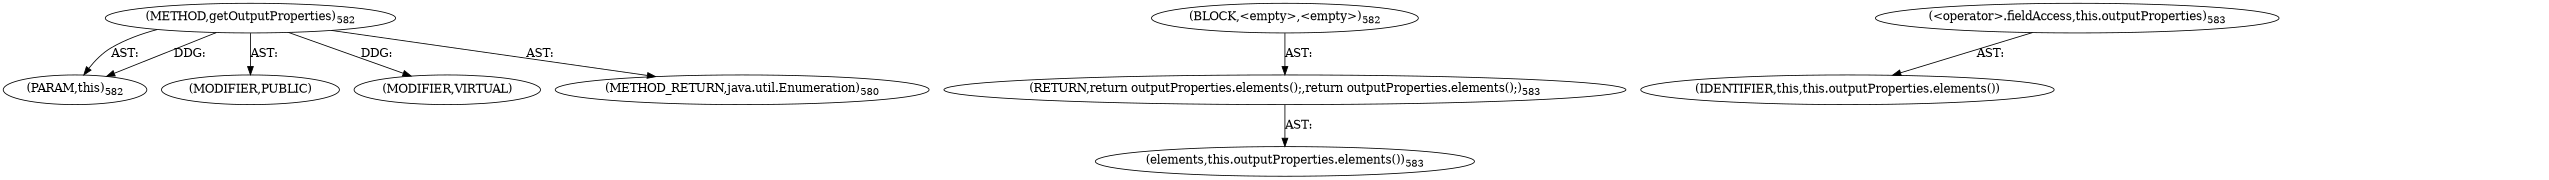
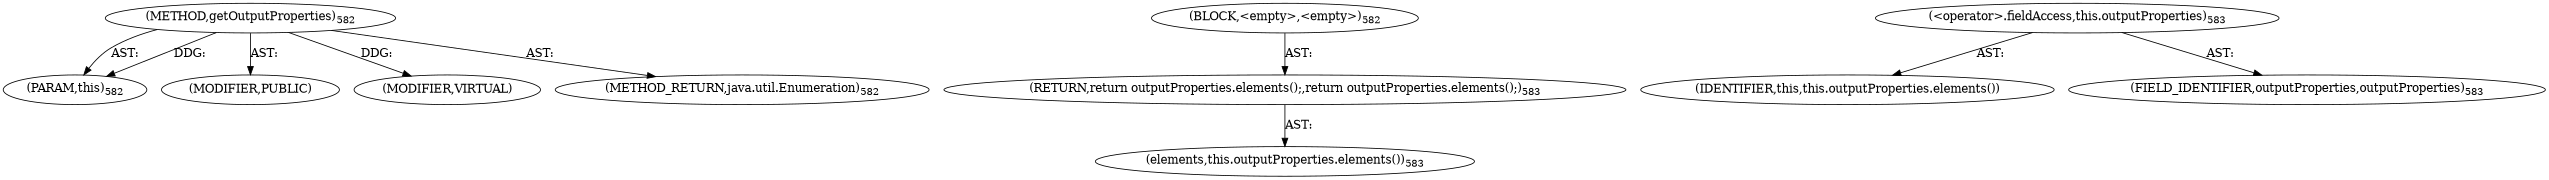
node "(METHOD_RETURN,java.util.Enumeration)": text "580" -> "582"
node "(FIELD_IDENTIFIER,outputProperties,outputProperties)": added
